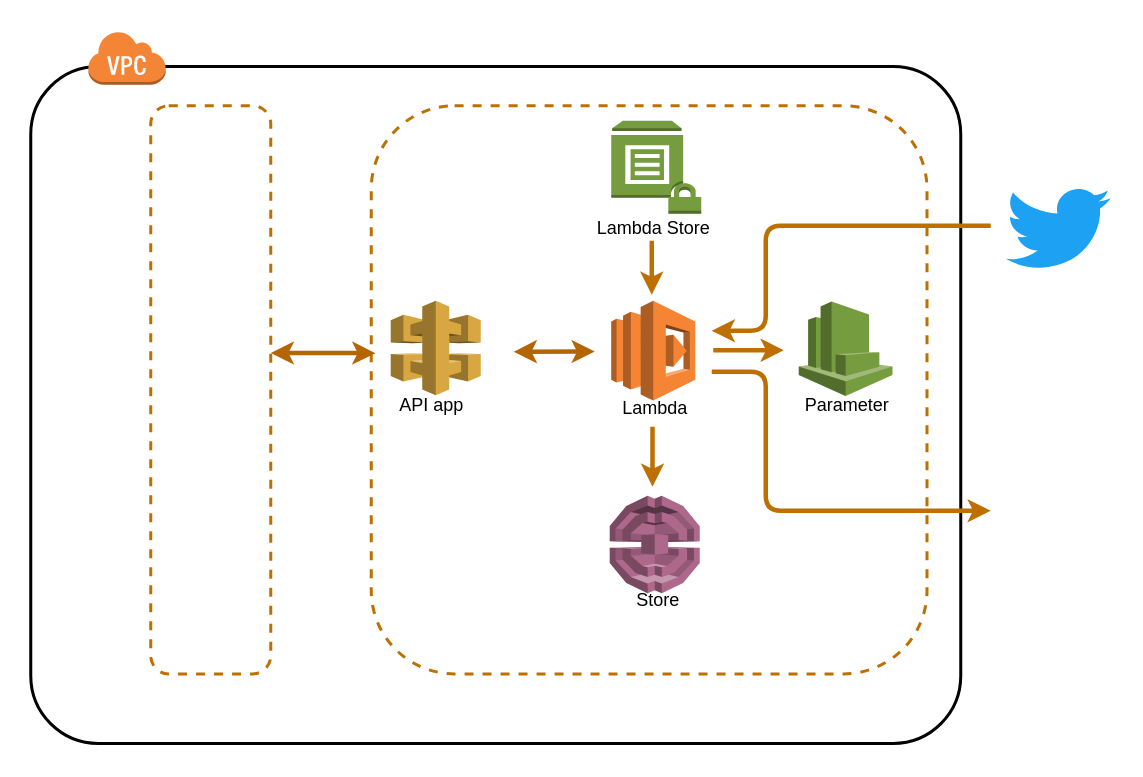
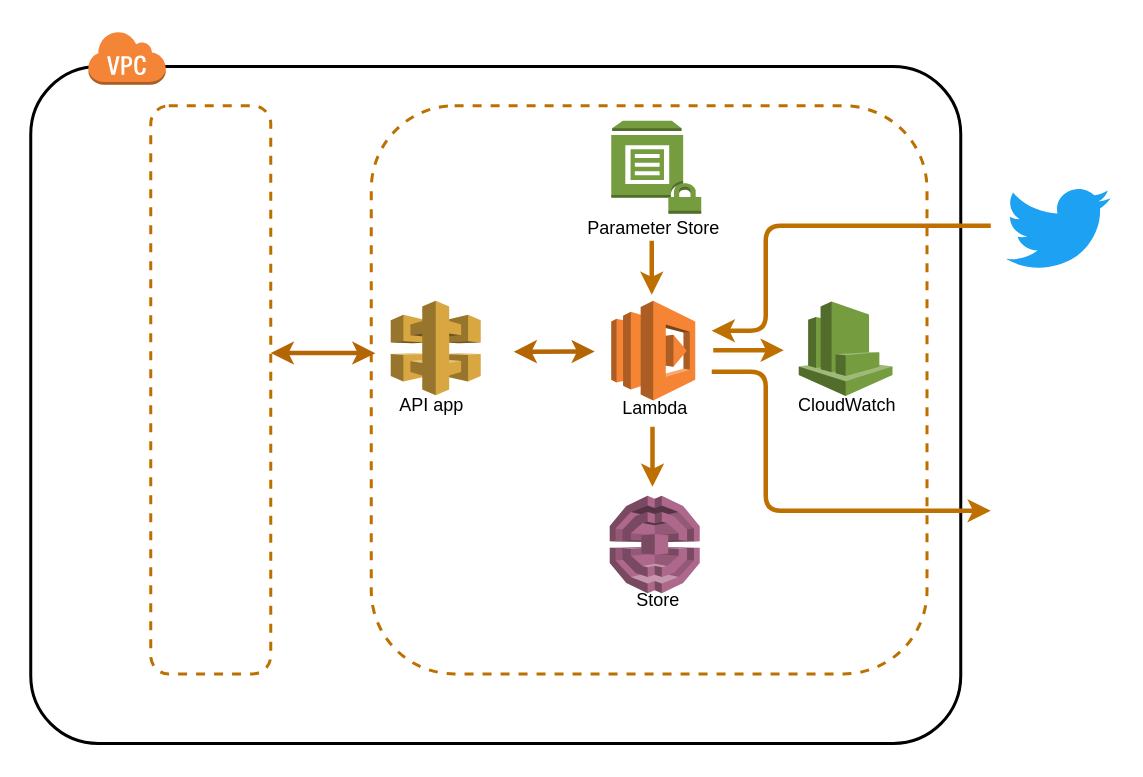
node "Lambda Store": label "Lambda Store" -> "Parameter Store"
node "Parameter": label "Parameter" -> "CloudWatch"
